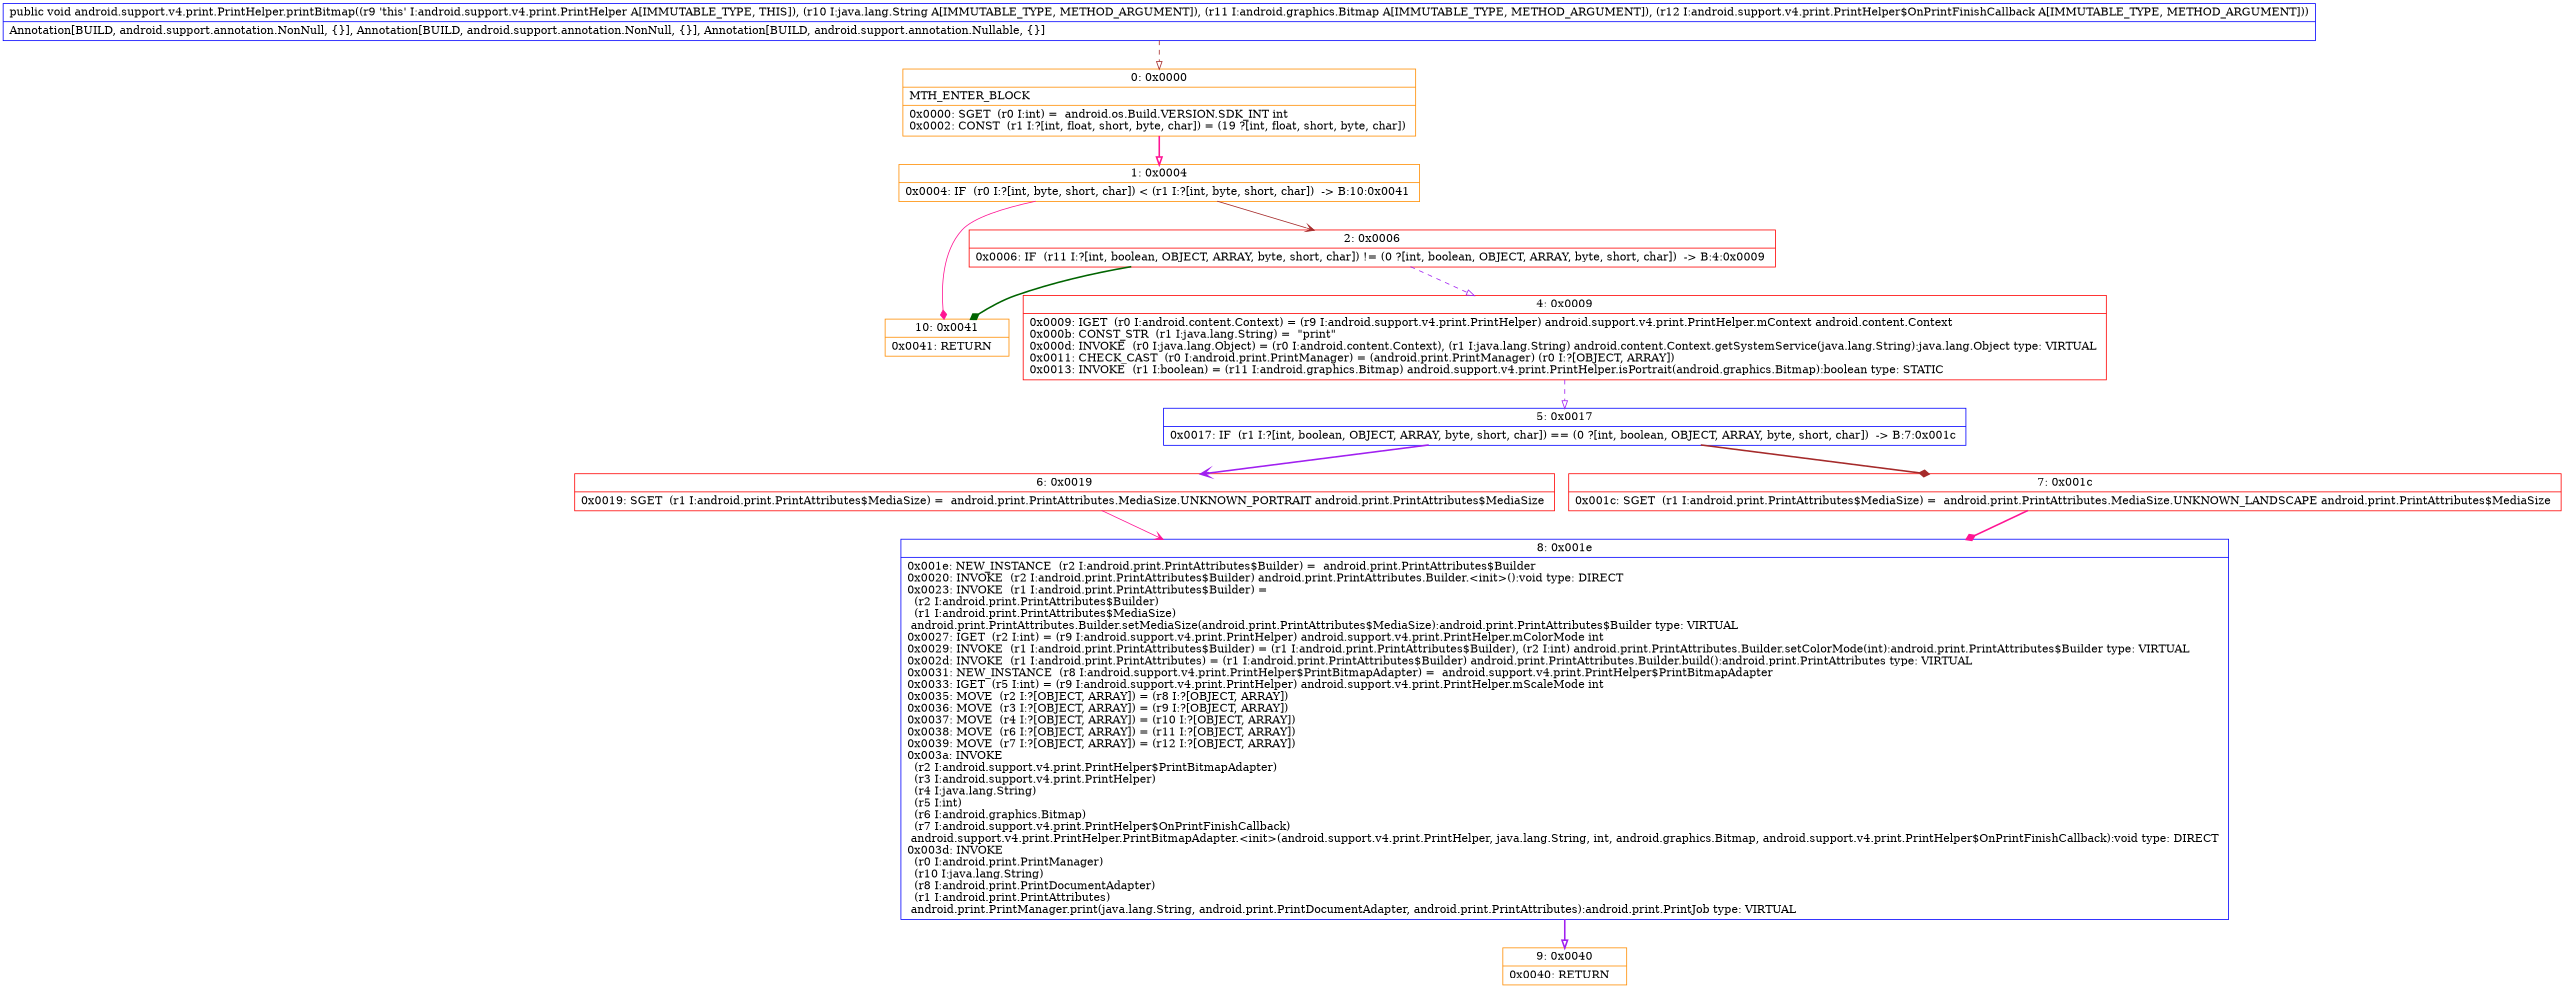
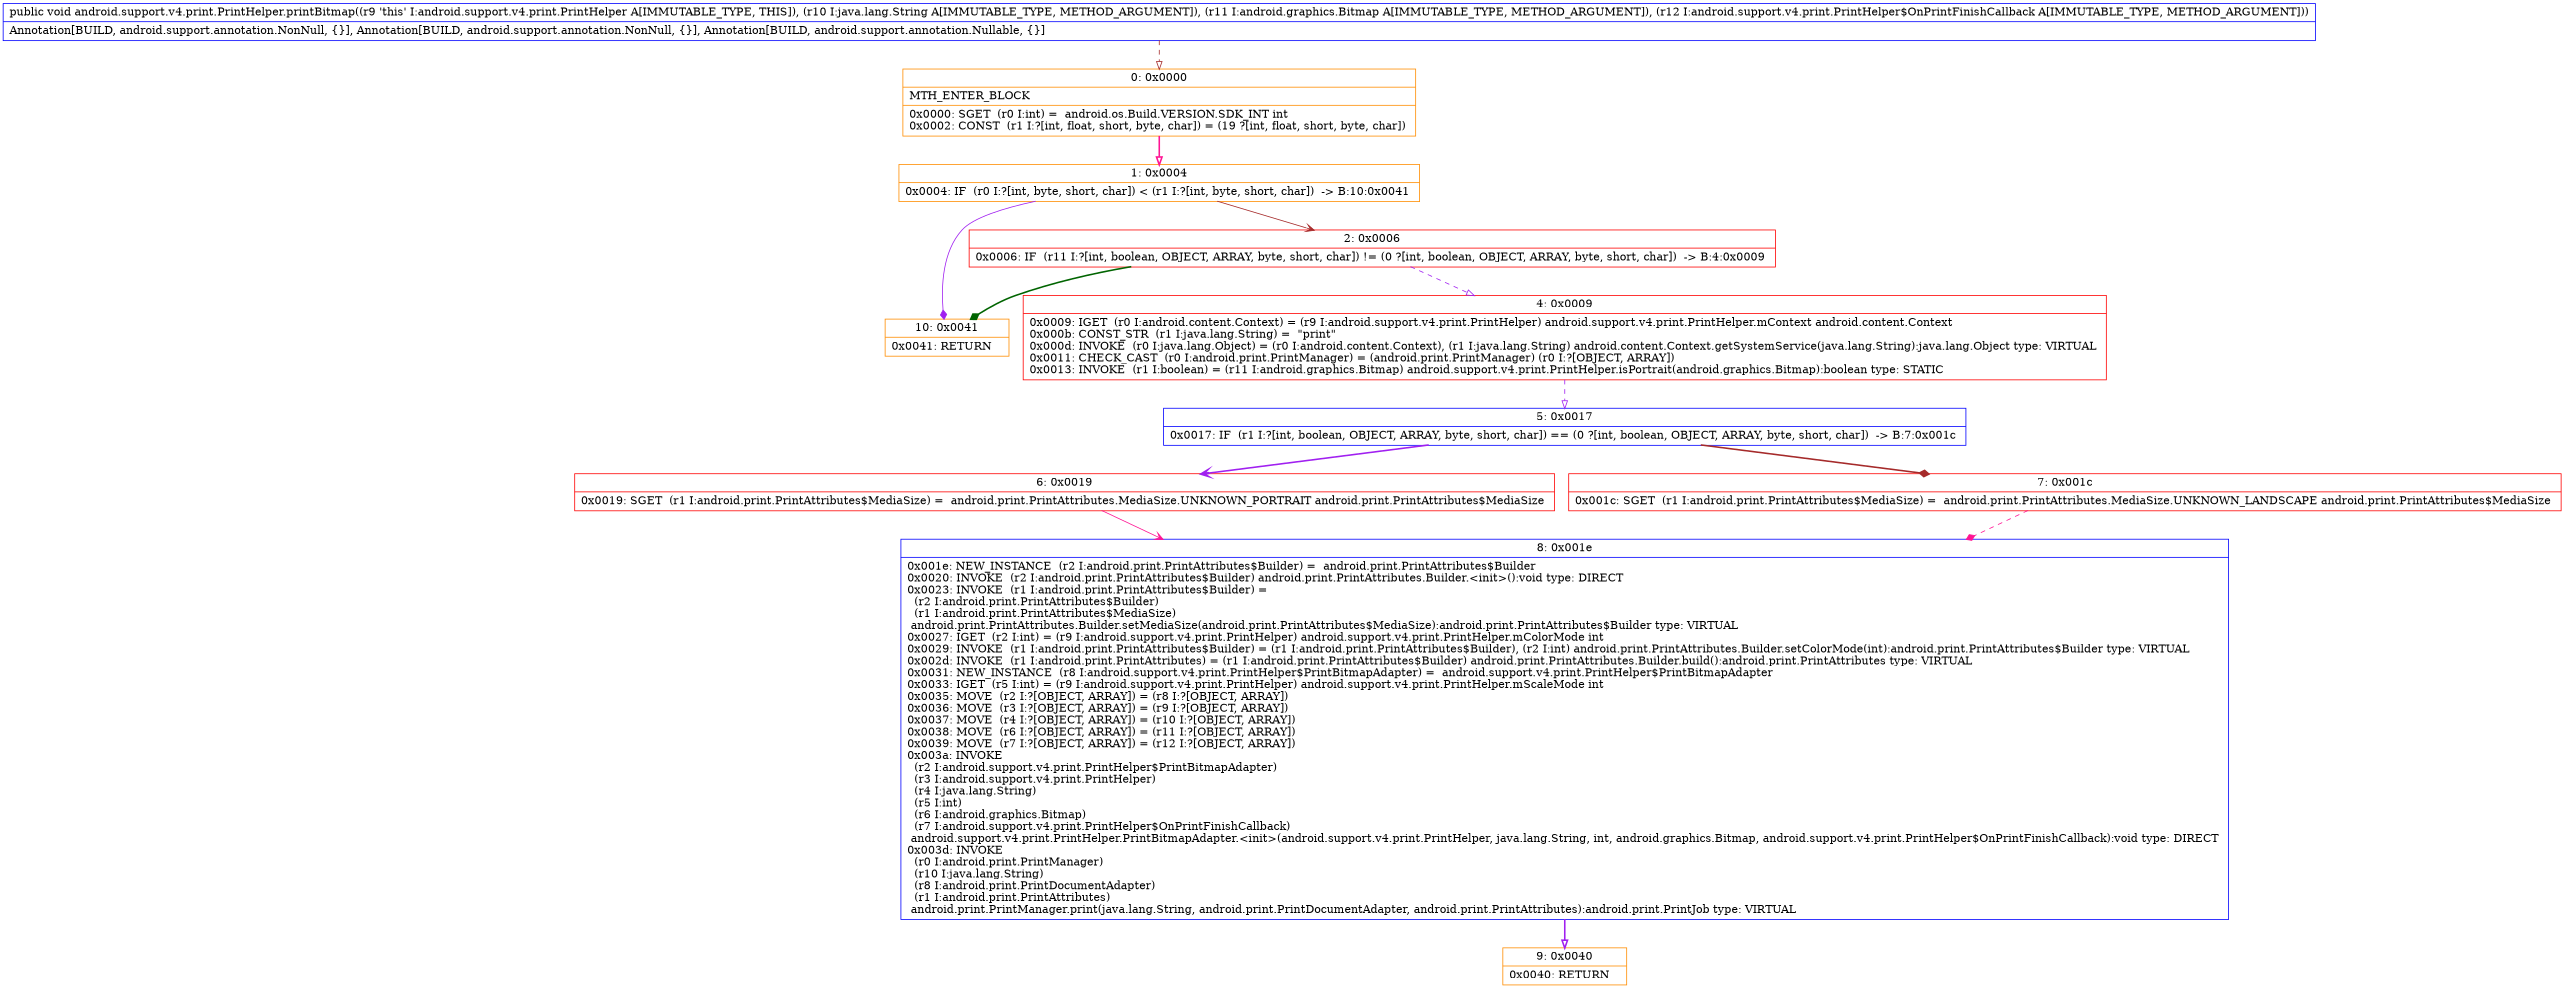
edge "1: 0x0004" -> "10: 0x0041": color deeppink -> purple
edge "7: 0x001c" -> "8: 0x001e": style bold -> dashed
